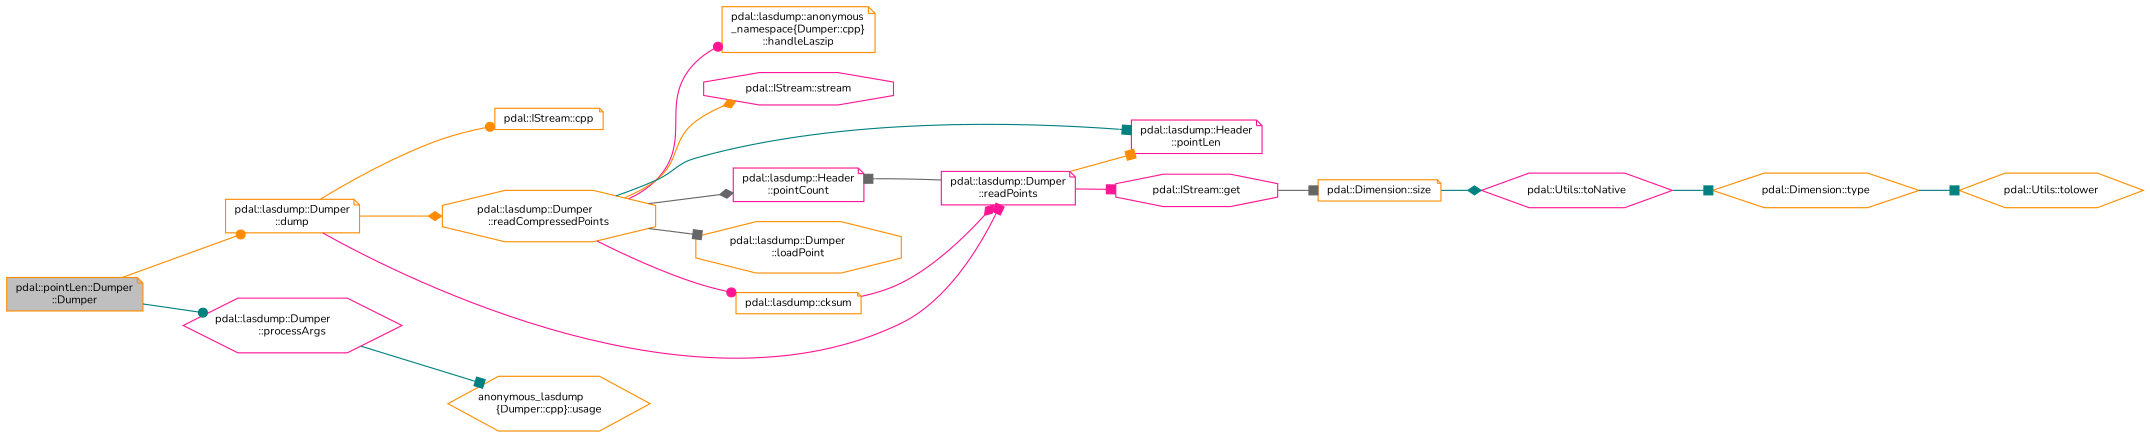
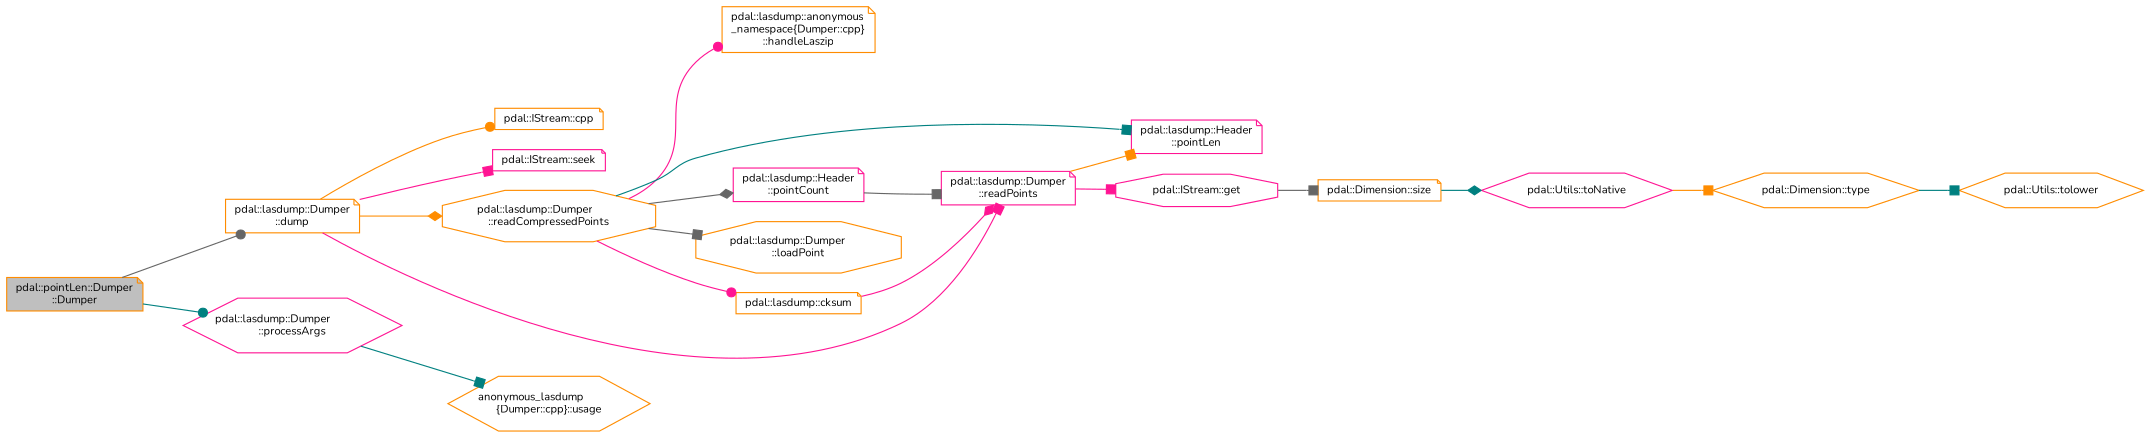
node "pdal::IStream::stream": removed
node "pdal::IStream::seek": added
edge "pdal::lasdump::Dumper ::readPoints" -> "pdal::lasdump::Header ::pointCount": reversed
edge "pdal::Utils::toNative" -> "pdal::Dimension::type": color teal -> darkorange
edge "pdal::pointLen::Dumper ::Dumper" -> "pdal::lasdump::Dumper ::dump": color darkorange -> gray40
